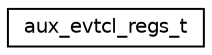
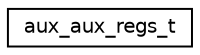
node "aux_evtcl_regs_t": label "aux_evtcl_regs_t" -> "aux_aux_regs_t"
